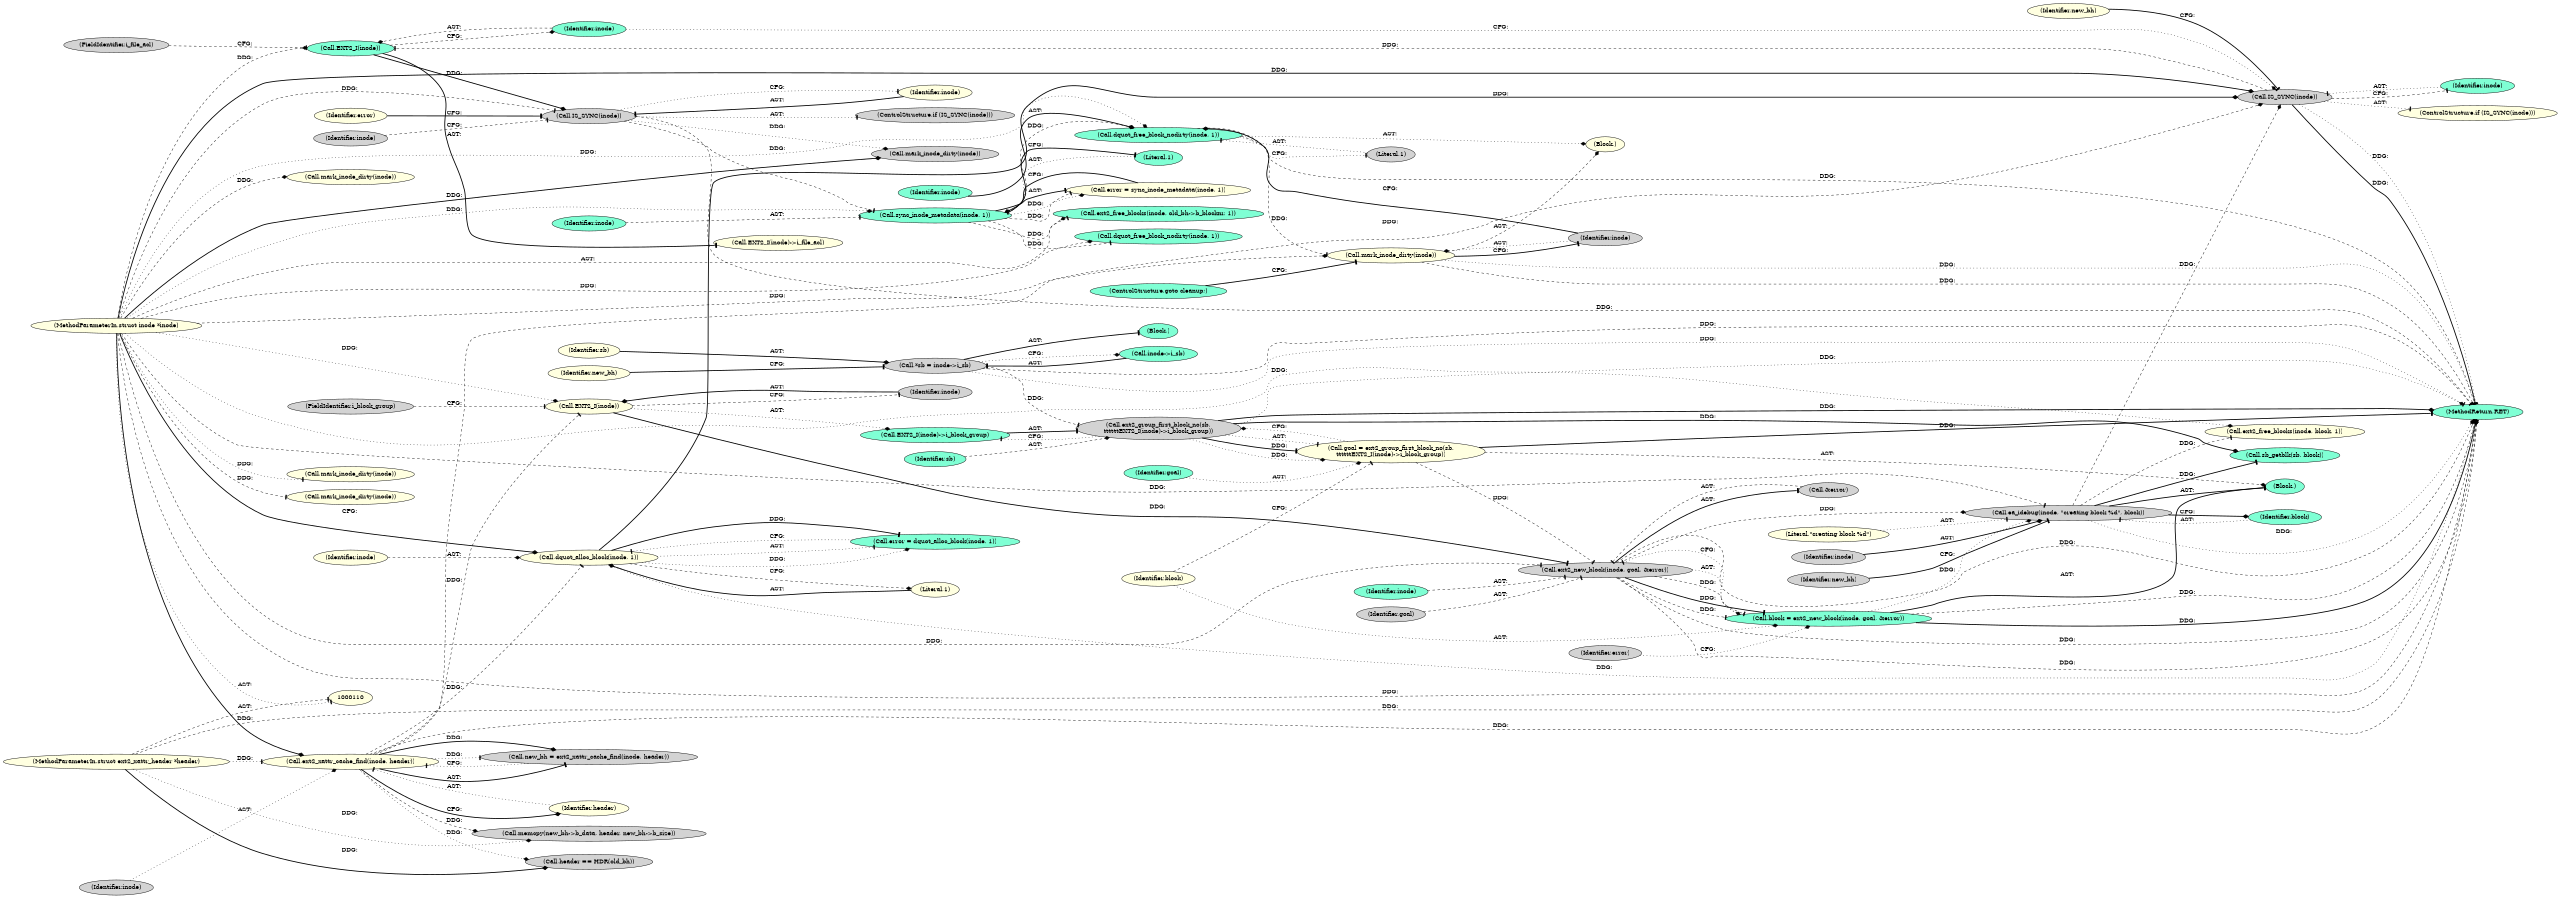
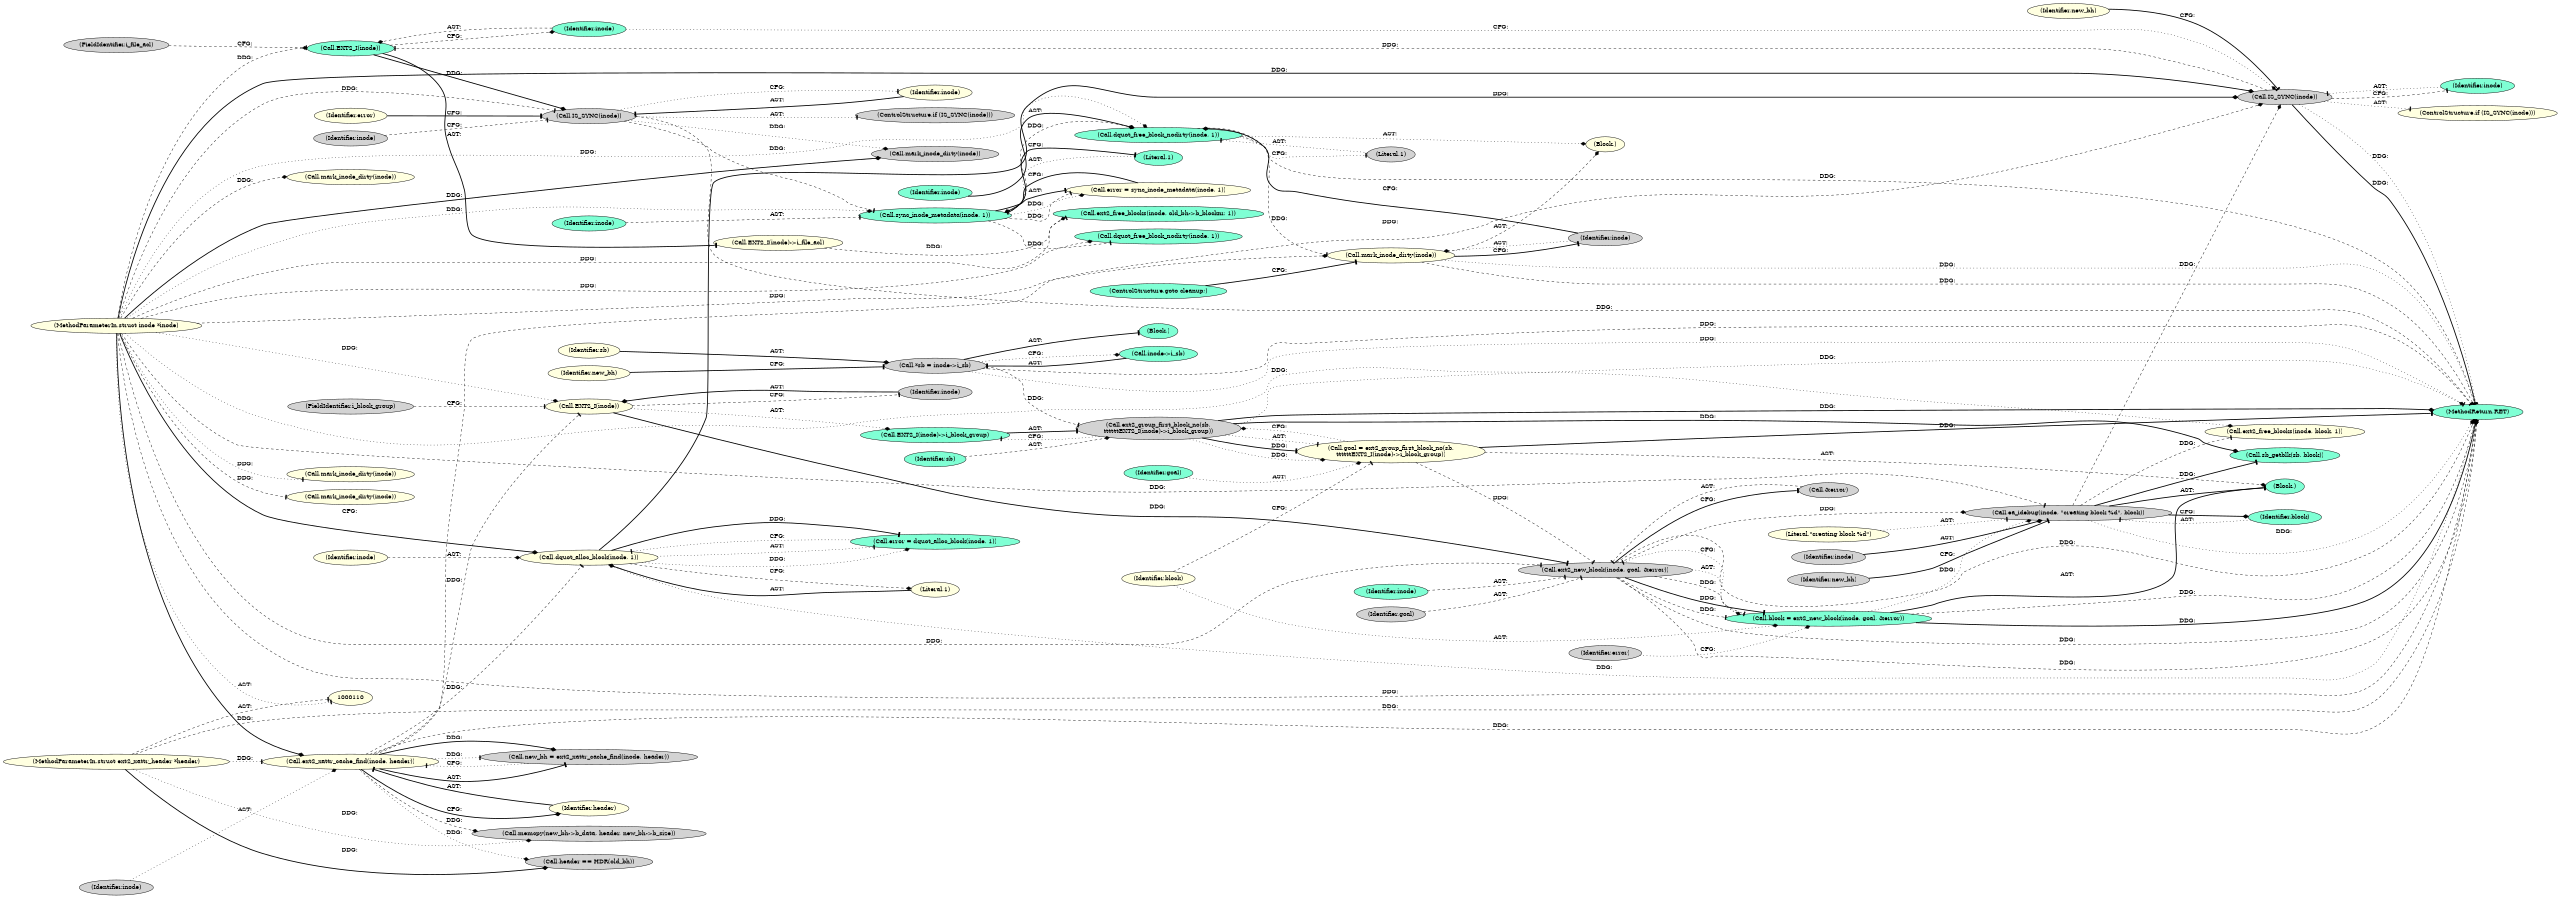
edge "(Call,sync_inode_metadata(inode, 1))" -> "(Call,ext2_free_blocks(inode, old_bh->b_blocknr, 1))": now "(Call,EXT2_I(inode)->i_file_acl)" -> "(Call,ext2_free_blocks(inode, old_bh->b_blocknr, 1))"
edge "(MethodParameterIn,struct inode *inode)" -> "(Call,ext2_free_blocks(inode, old_bh->b_blocknr, 1))": label "AST: " -> "DDG: "
edge "(Call,ext2_new_block(inode, goal, &error))" -> "(Call,&error)": label "AST: " -> "CFG: "
edge "(Identifier,header)" -> "(Call,ext2_xattr_cache_find(inode, header))": style dotted -> bold
